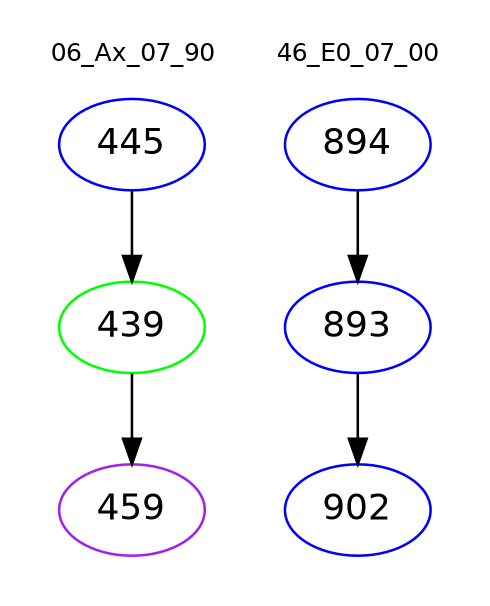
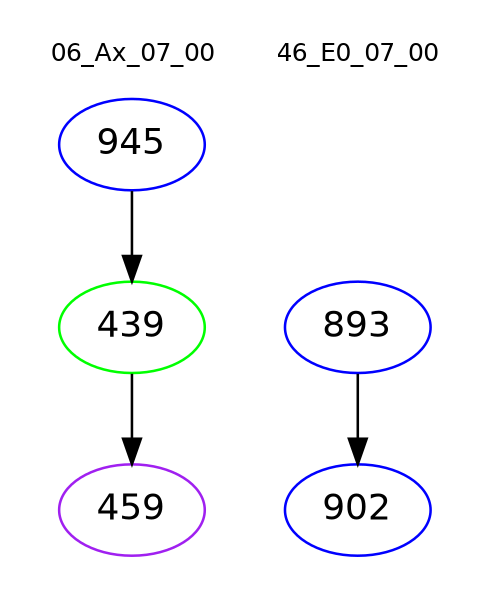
cluster "06_Ax_07_90": label "06_Ax_07_90" -> "06_Ax_07_00"
node "445": label "445" -> "945"
node "894": removed
